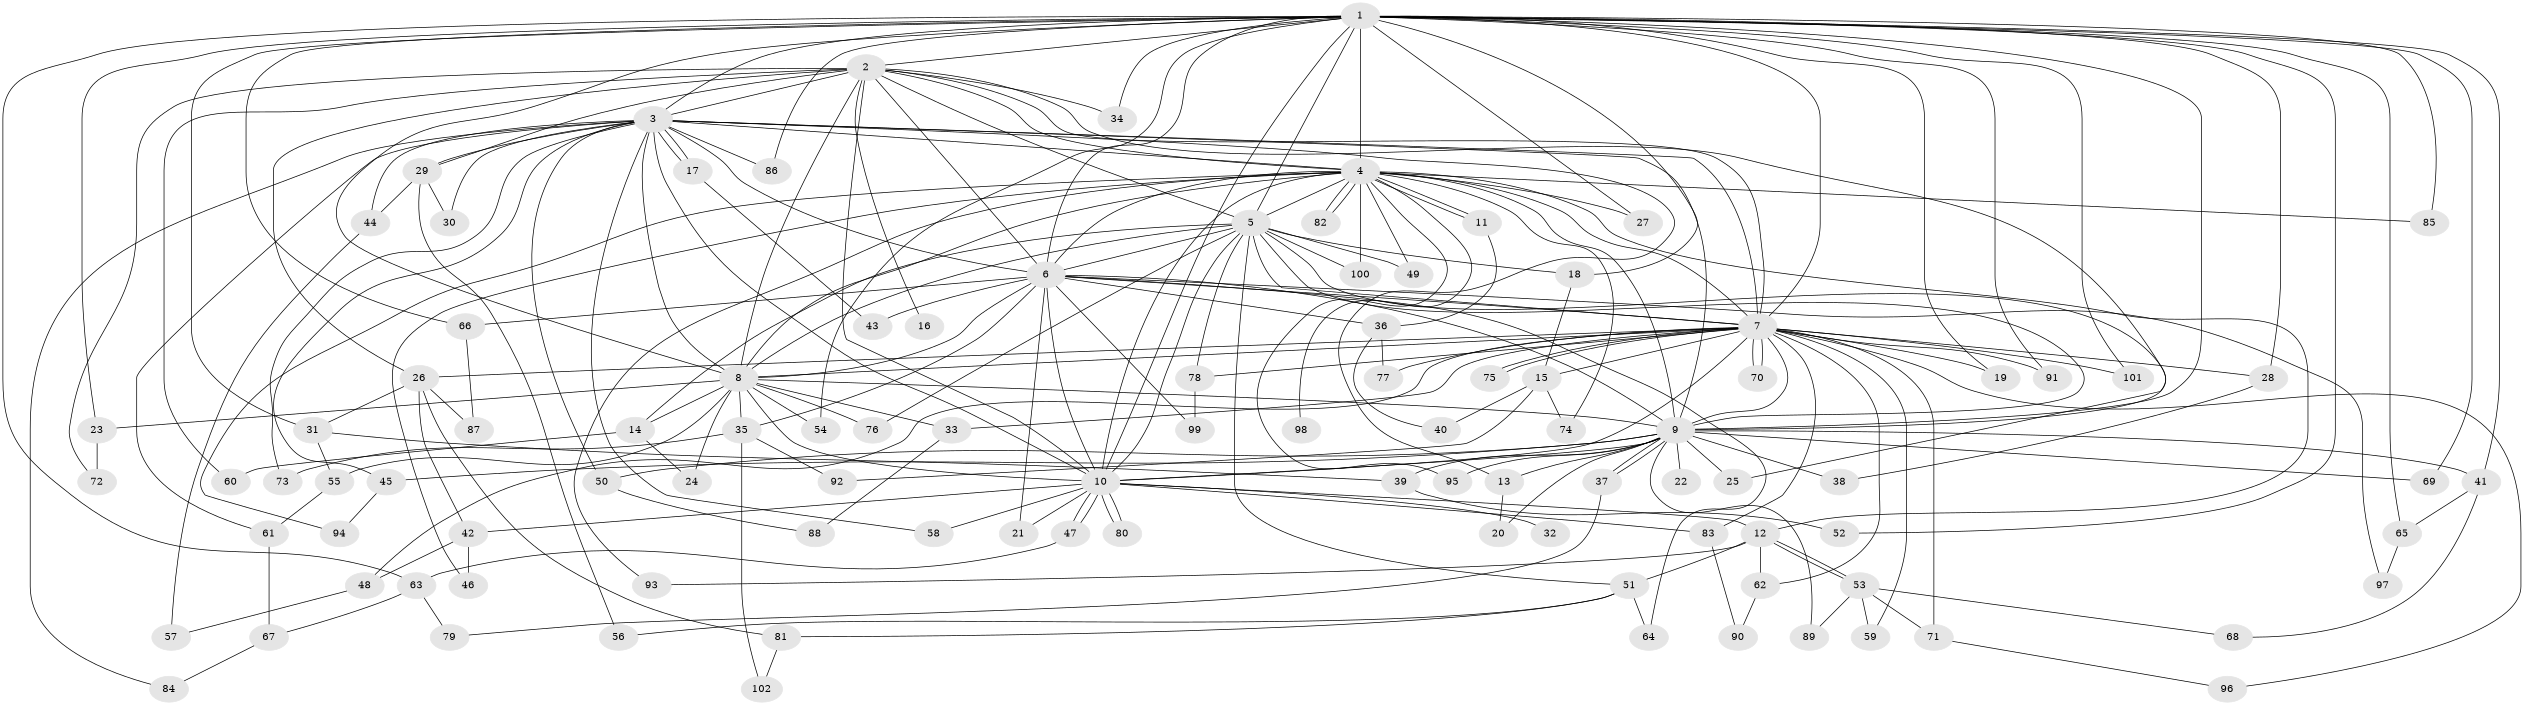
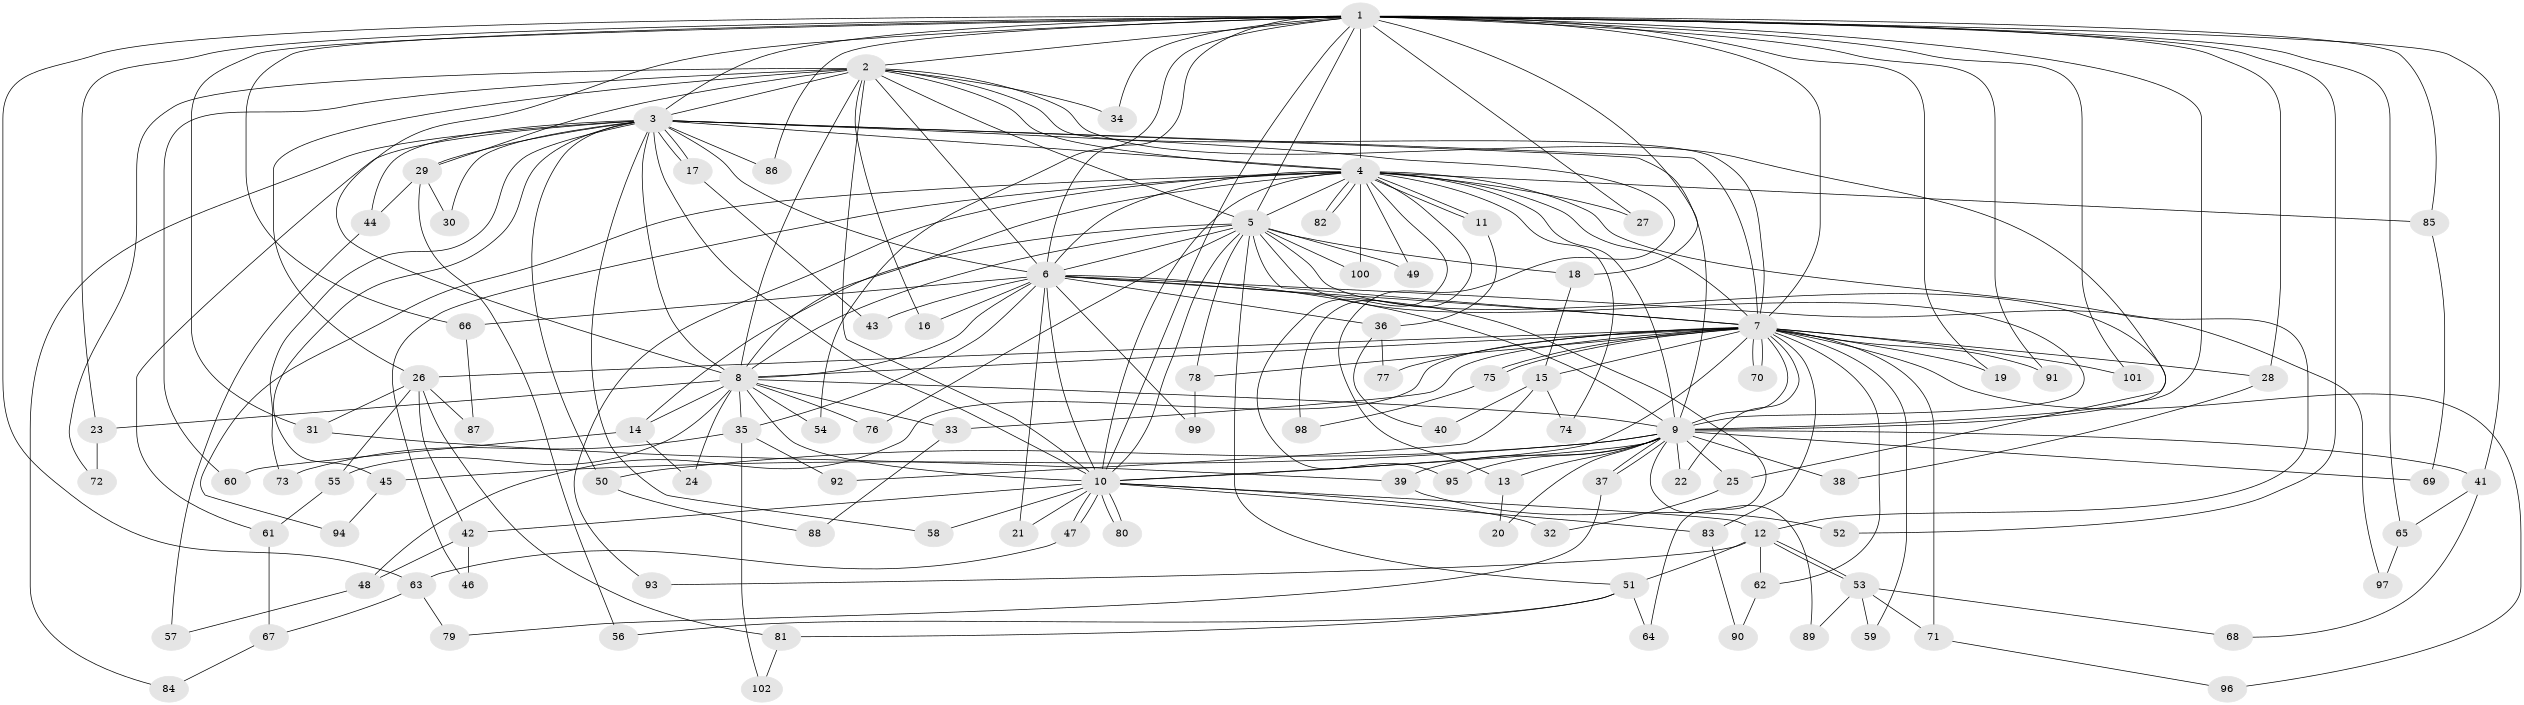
edge "1" -- "69": now "85" -- "69"
edge "6" -- "16": added
edge "7" -- "22": added
edge "75" -- "98": added
edge "31" -- "55": now "26" -- "55"
edge "25" -- "32": added
